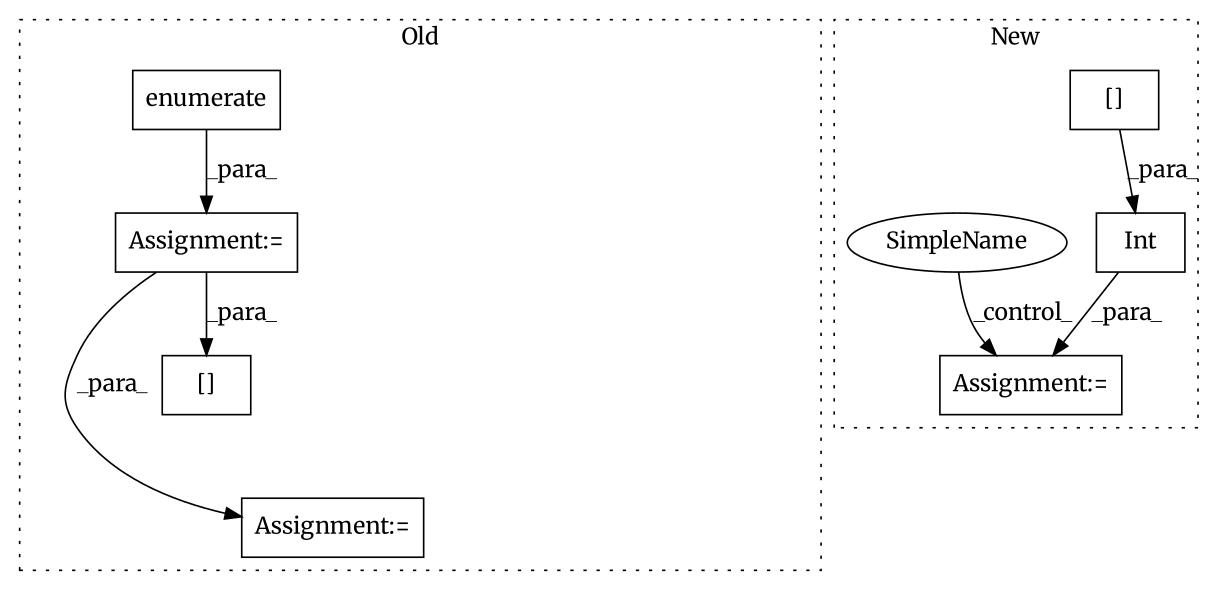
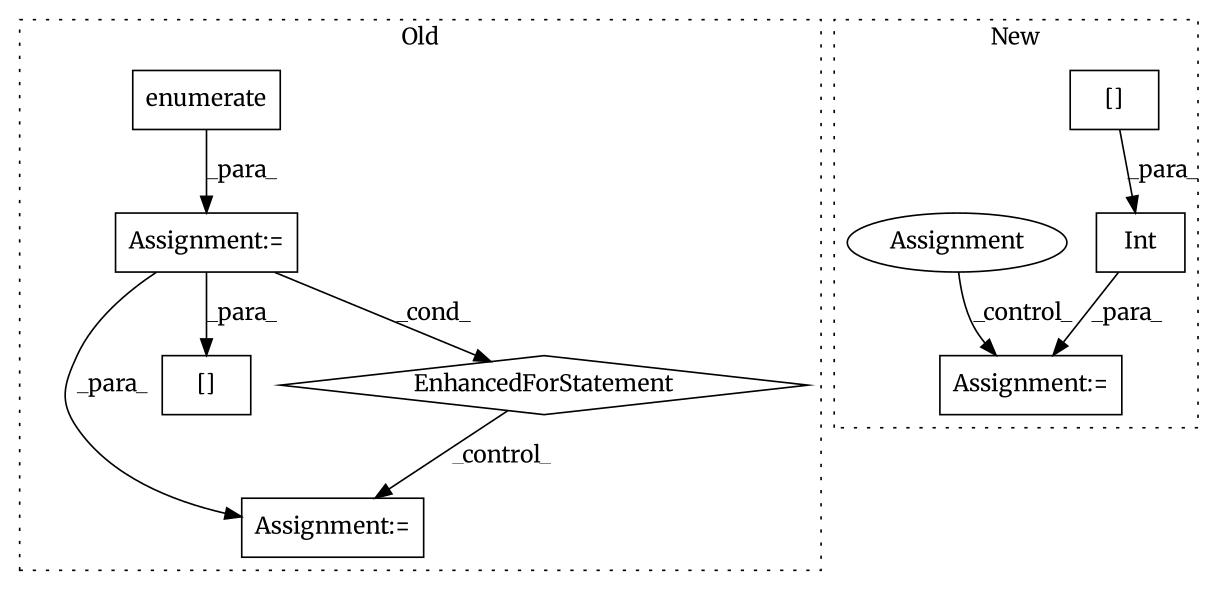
node "SimpleName": label "SimpleName" -> "Assignment"
node "EnhancedForStatement": added
